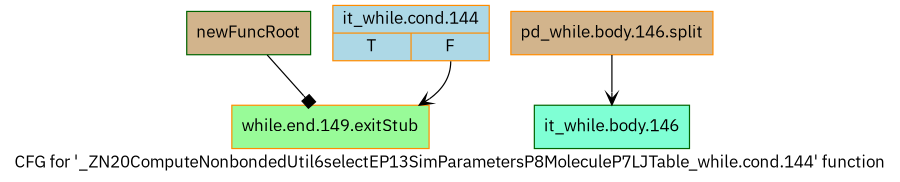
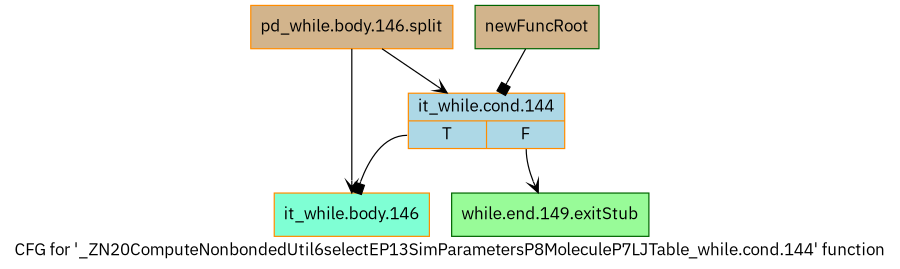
edge "pd_while.body.146.split" -> "it_while.cond.144": added
edge "newFuncRoot" -> "while.end.149.exitStub": now "newFuncRoot" -> "it_while.cond.144"
node "while.end.149.exitStub": color darkorange -> darkgreen
node "it_while.body.146": color darkgreen -> darkorange
edge "it_while.cond.144" -> "it_while.body.146": added
